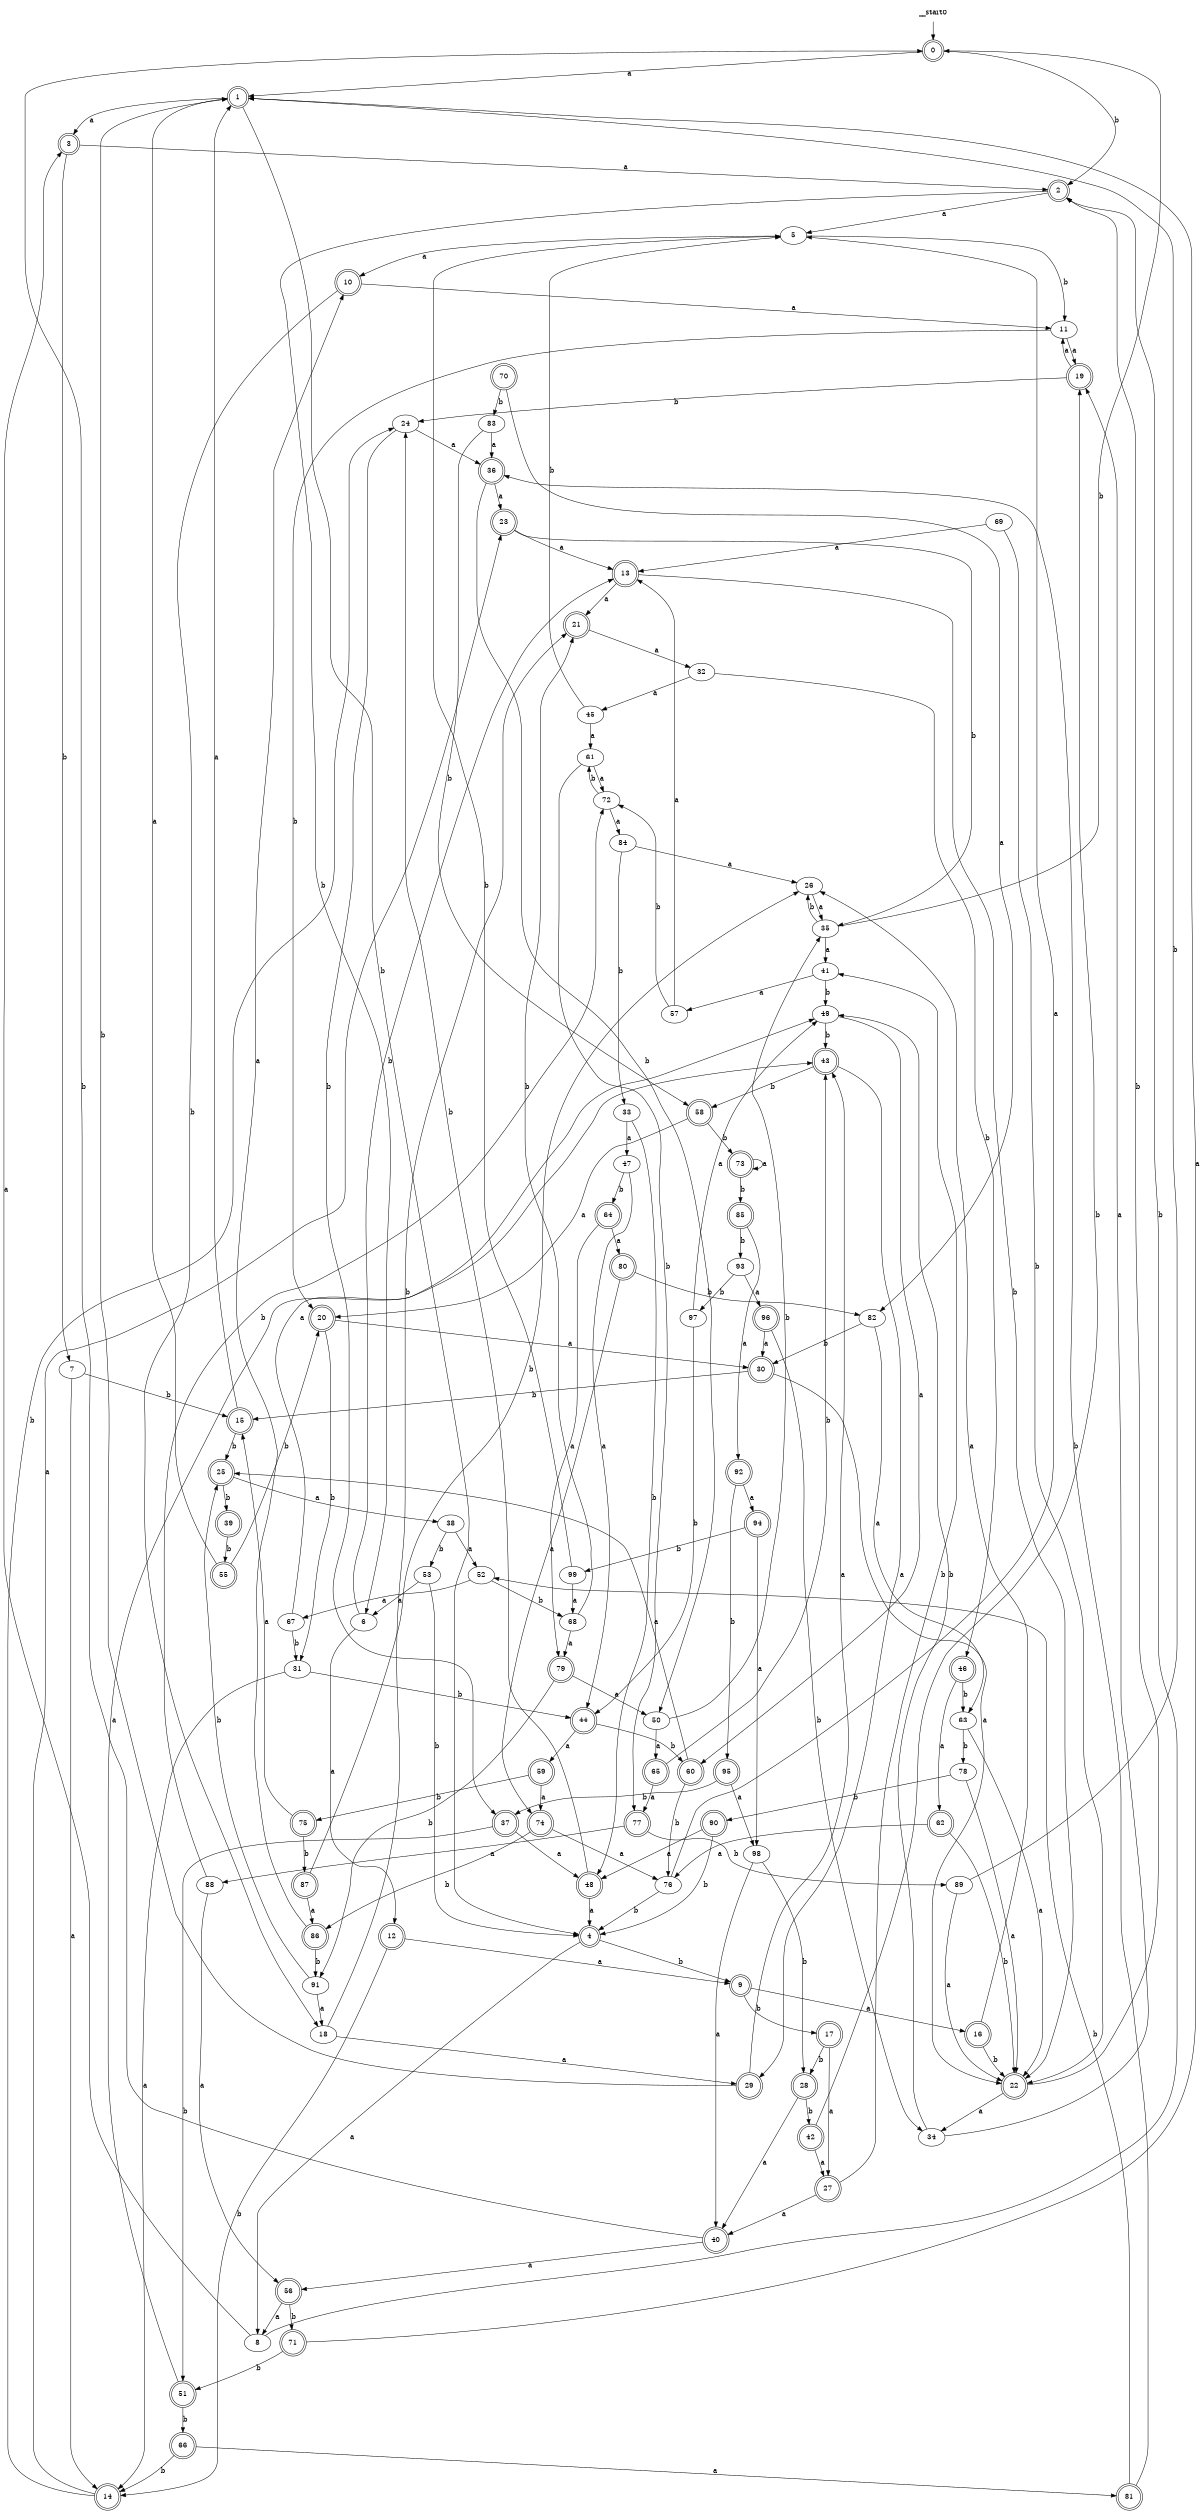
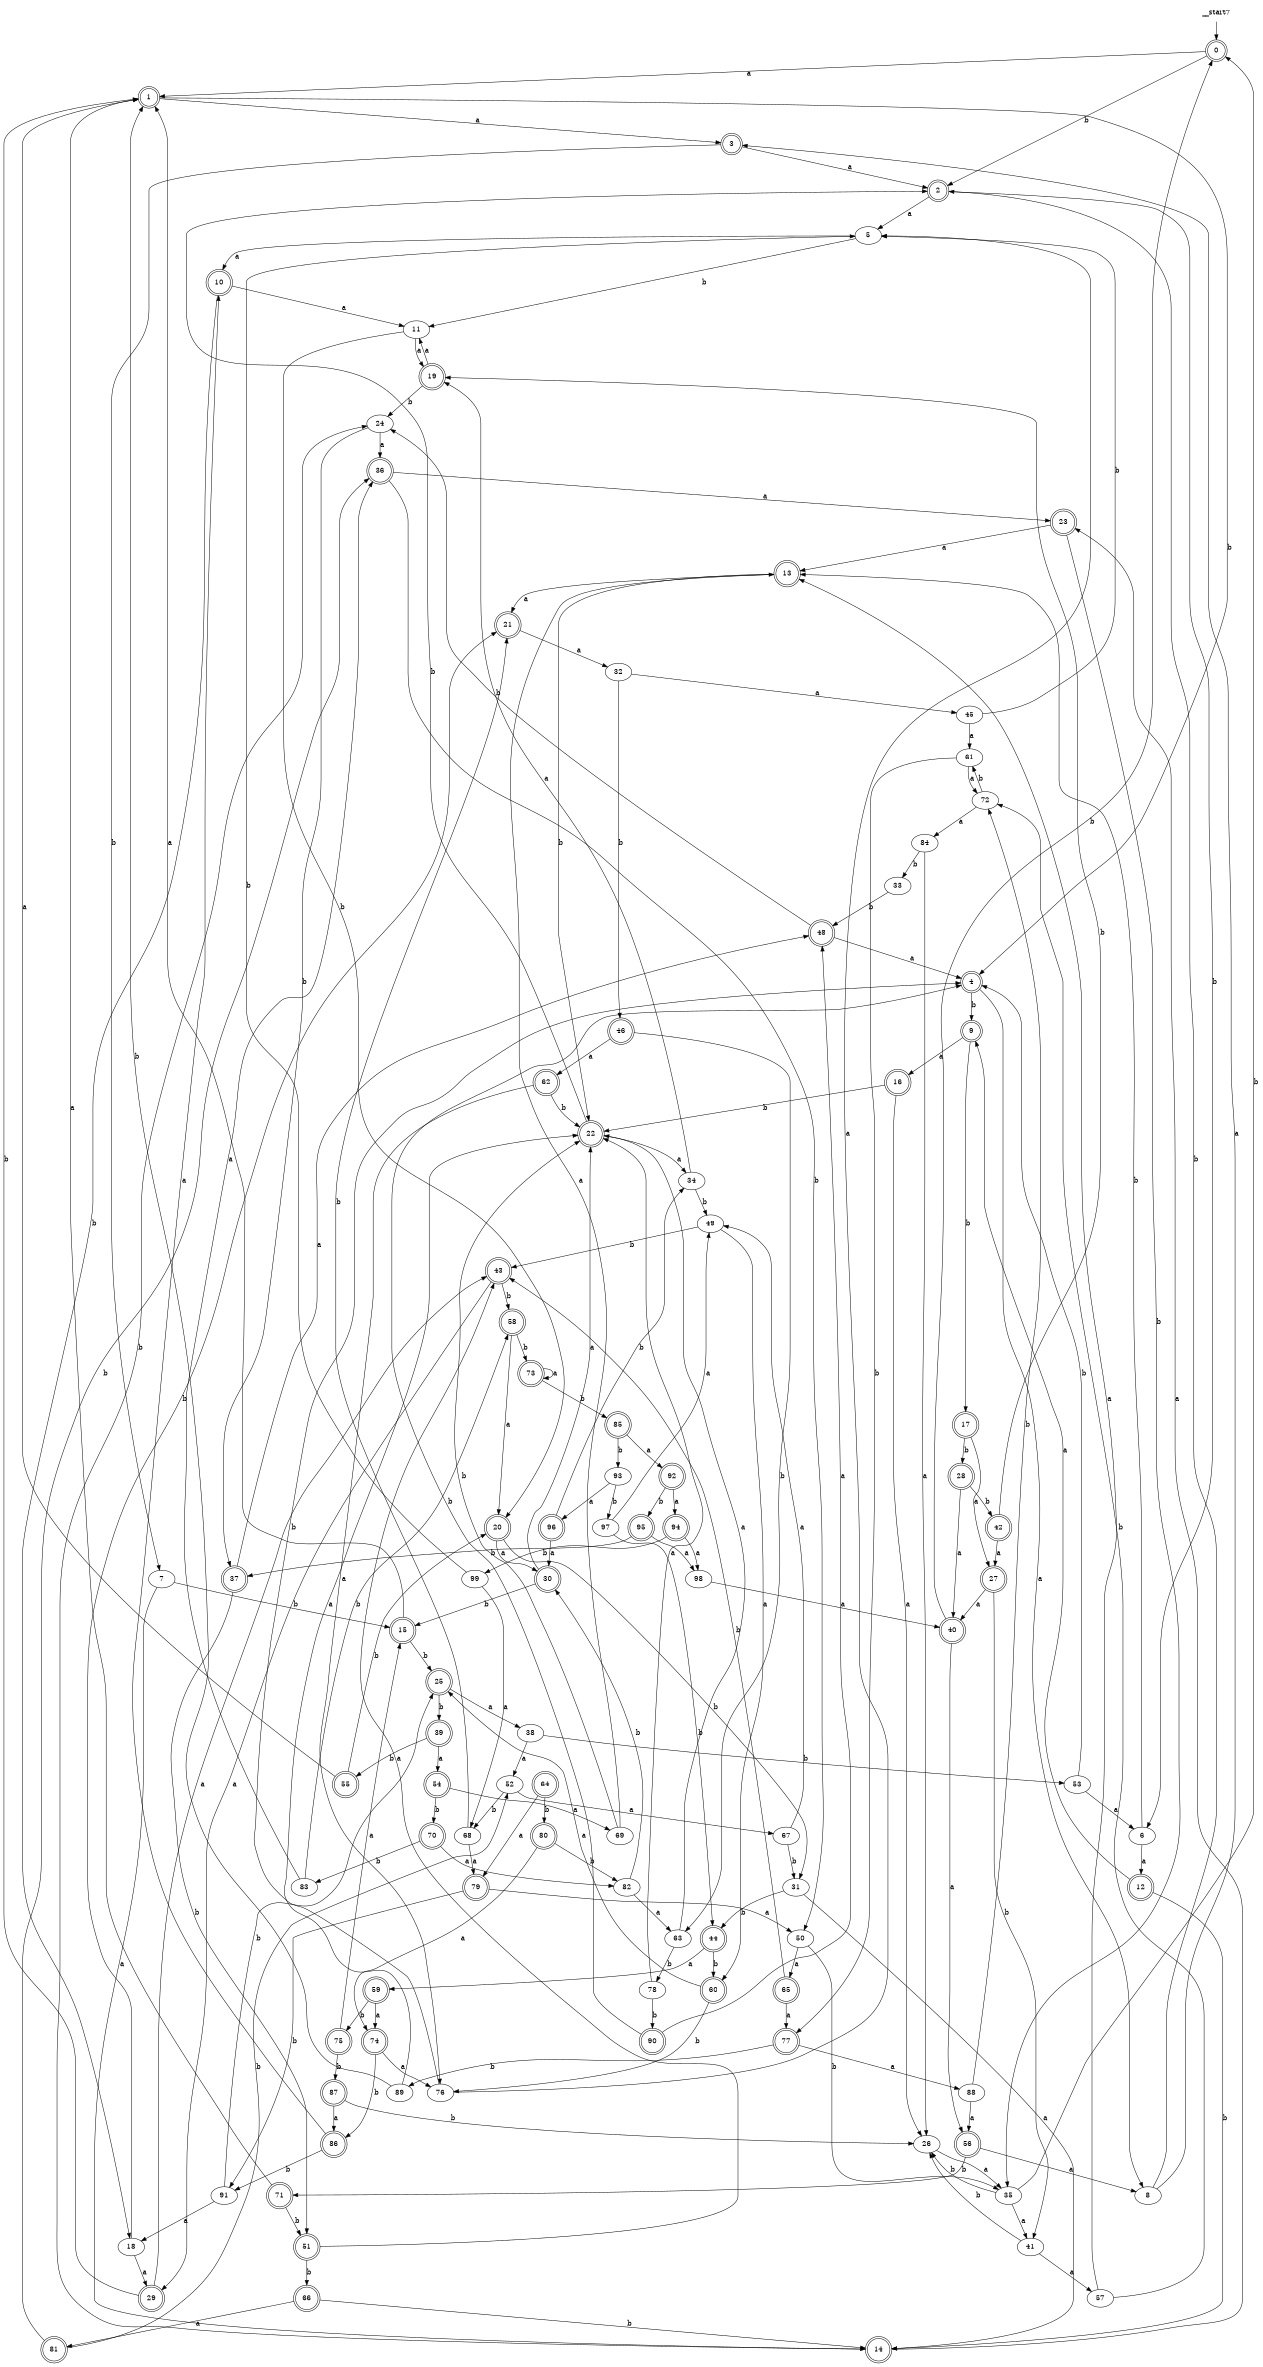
node "__start0": label "__start0" -> "__start7"
edge "41" -> "49": now "41" -> "26"
node "47": removed
edge "64" -> "80": label "a" -> "b"
node "54": added
edge "98" -> "28": removed, label "b"
